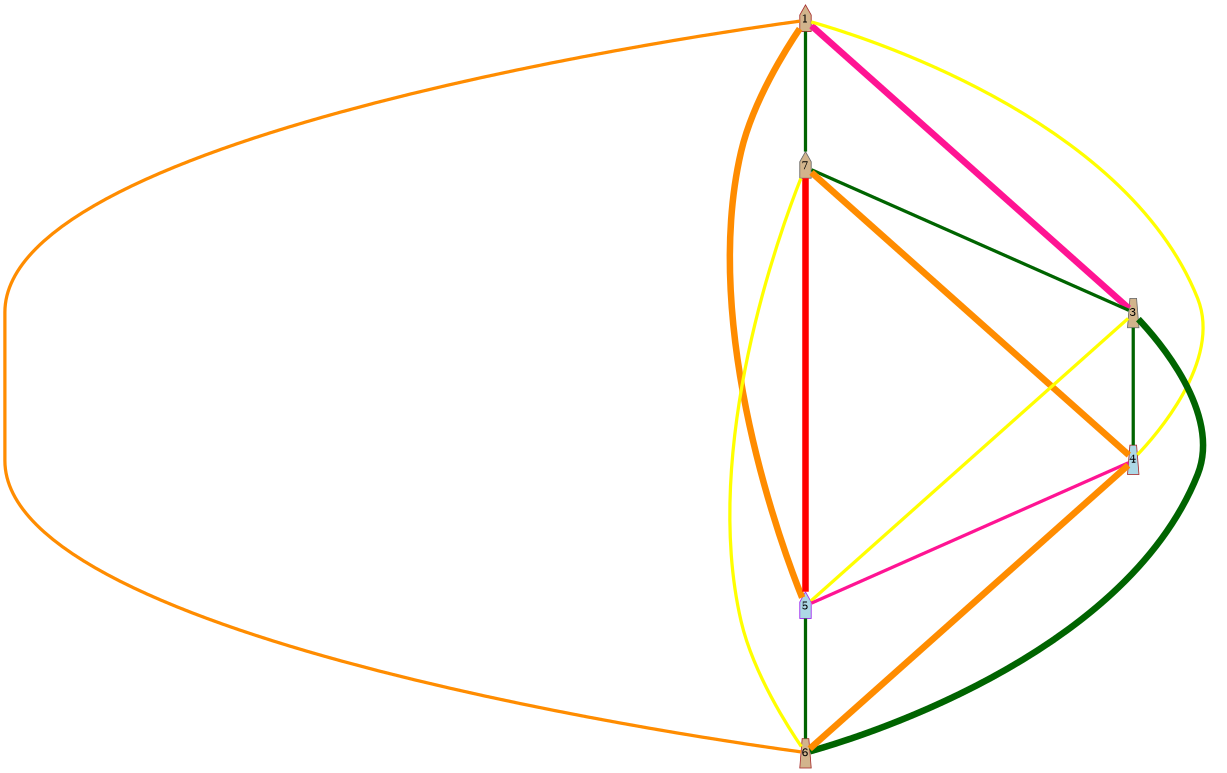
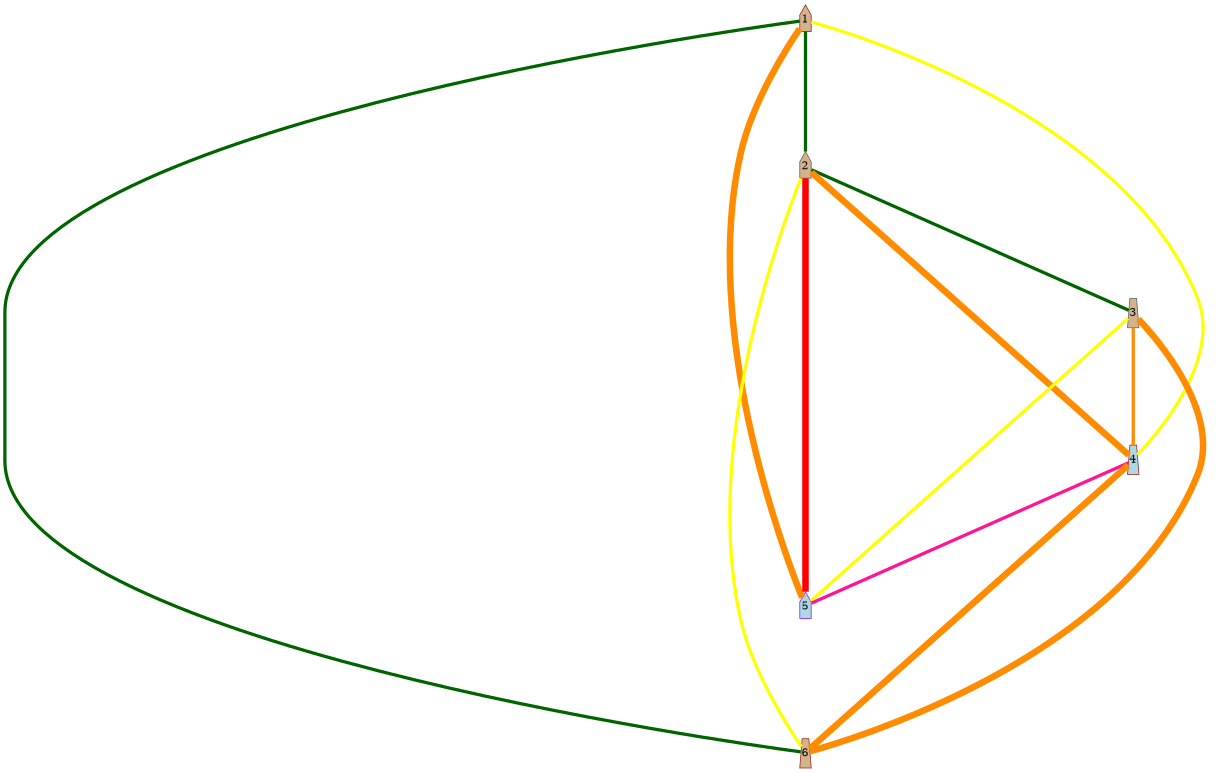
node "7": label "7" -> "2"
edge "1" -- "3": removed
edge "3" -- "4": color darkgreen -> darkorange
edge "1" -- "6": color darkorange -> darkgreen
edge "3" -- "6": color darkgreen -> darkorange
edge "5" -- "6": removed
